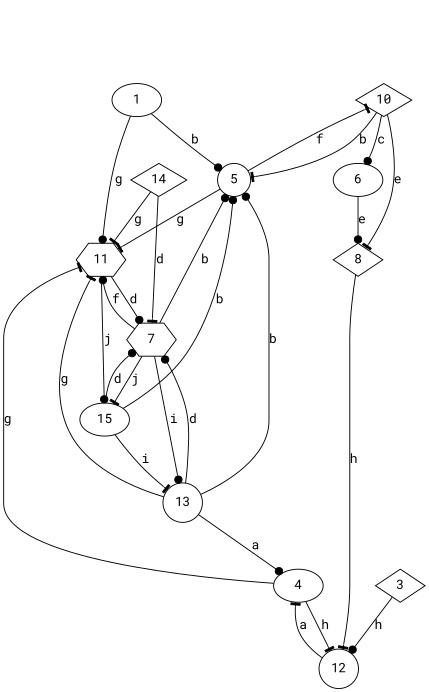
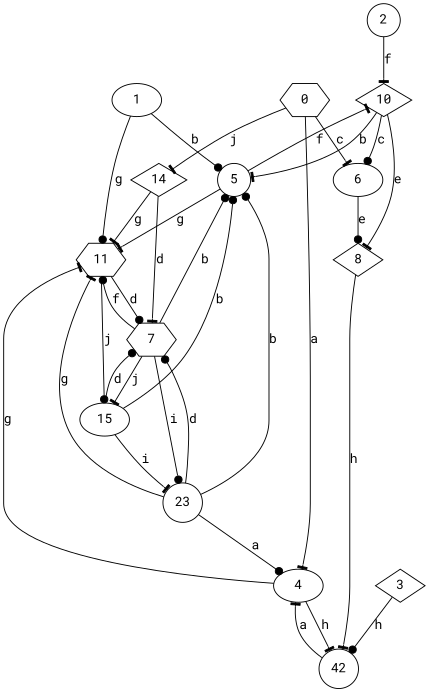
node "2": added
node "0": added
node "13": label "13" -> "23"
node "12": label "12" -> "42"
